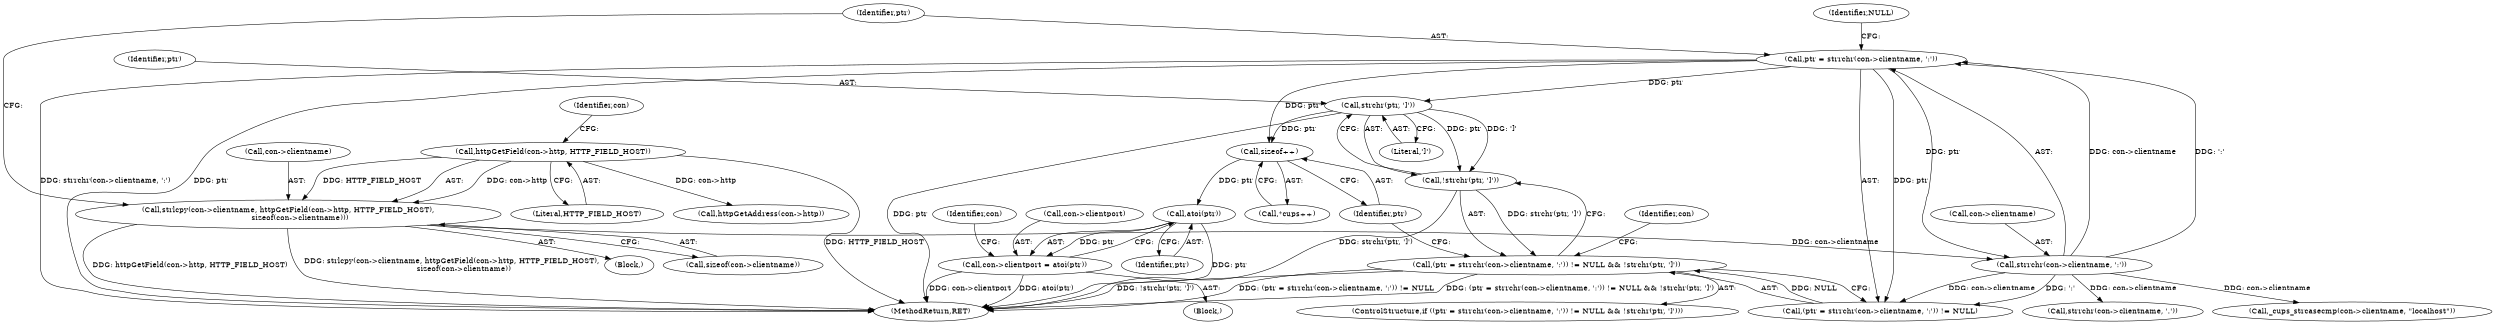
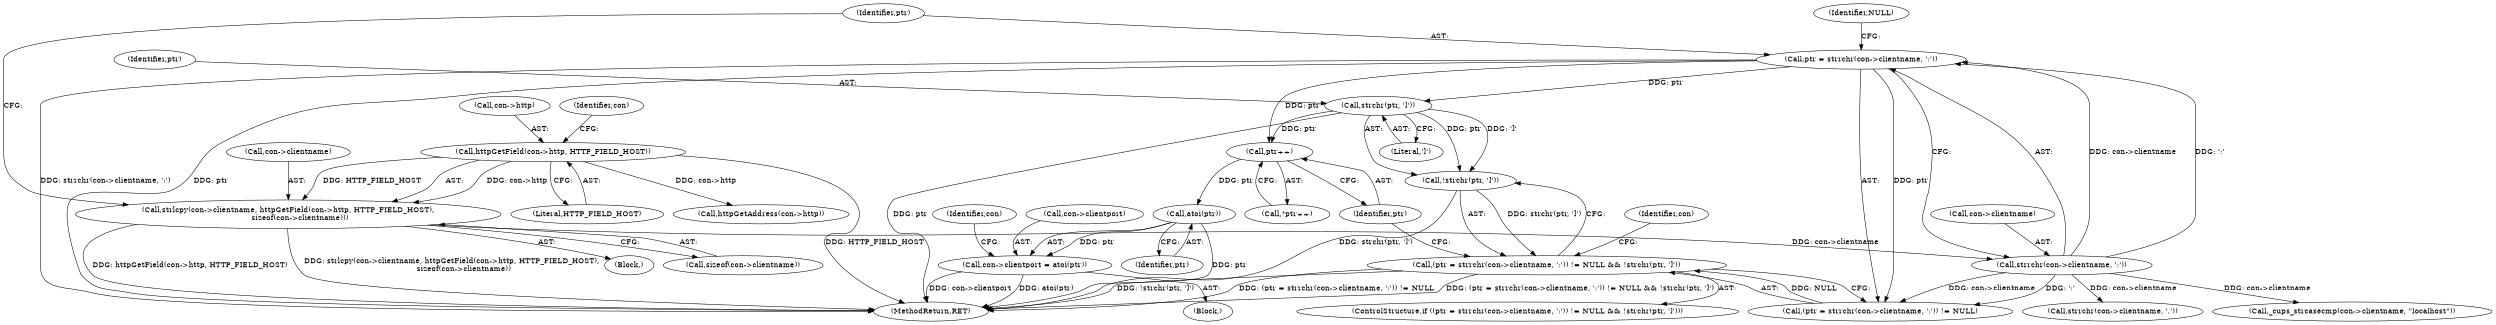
node "(Call,con->http)": added
node "(Call,sizeof++)": label "(Call,sizeof++)" -> "(Call,ptr++)"
edge "(Call,ptr = strrchr(con->clientname, ':'))" -> "(Call,strrchr(con->clientname, ':'))": label "DDG: ptr" -> "CFG: "
edge "(Call,!strchr(ptr, ']'))" -> "(Call,strchr(ptr, ']'))": removed, label "CFG:"
node "(Call,*cups++)": label "(Call,*cups++)" -> "(Call,*ptr++)"
edge "(Call,con->clientport = atoi(ptr))" -> "(Call,atoi(ptr))": removed, label "CFG:"
